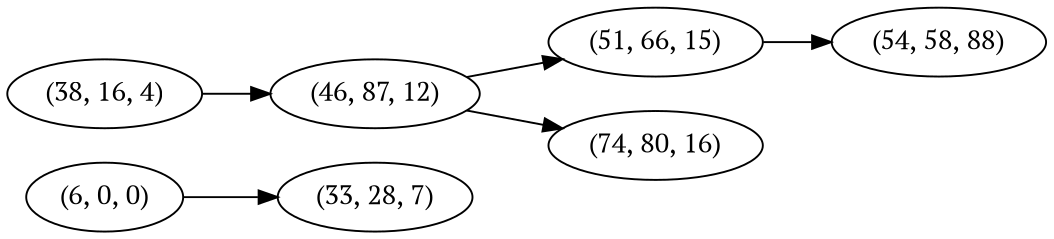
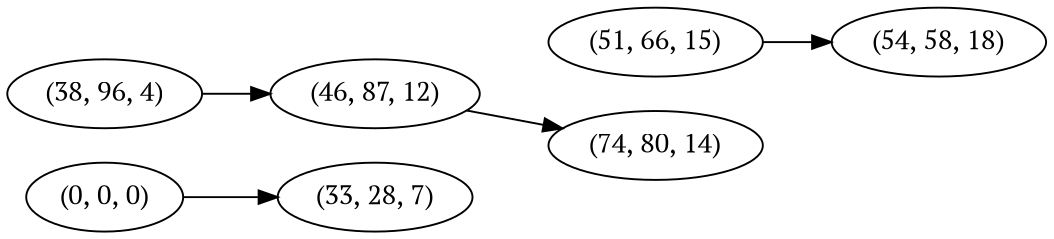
node "(54, 58, 88)": label "(54, 58, 88)" -> "(54, 58, 18)"
edge "(46, 87, 12)" -> "(51, 66, 15)": removed
node "(38, 16, 4)": label "(38, 16, 4)" -> "(38, 96, 4)"
node "(74, 80, 16)": label "(74, 80, 16)" -> "(74, 80, 14)"
node "(6, 0, 0)": label "(6, 0, 0)" -> "(0, 0, 0)"
